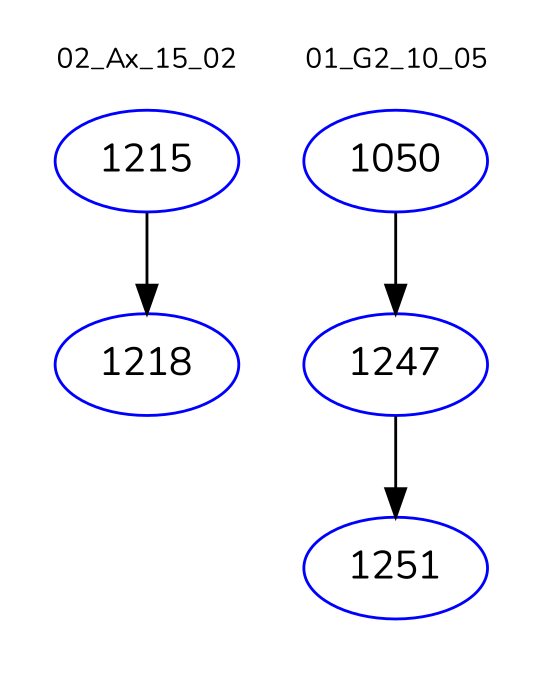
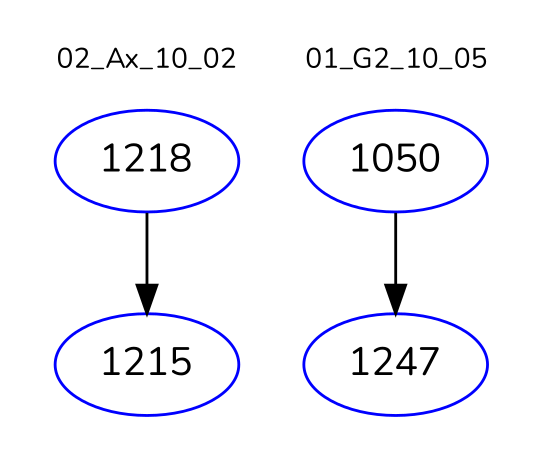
cluster "02_Ax_15_02": label "02_Ax_15_02" -> "02_Ax_10_02"
edge "1215" -> "1218": reversed
node "1251": removed
